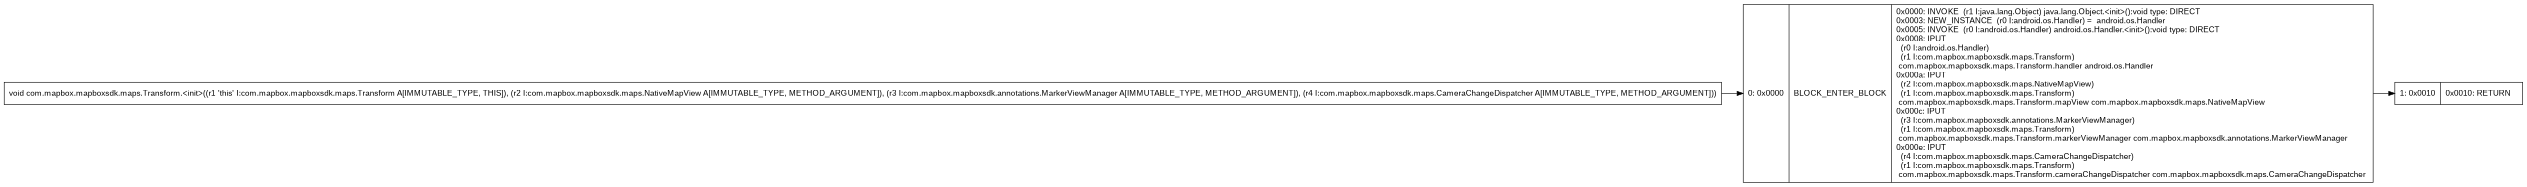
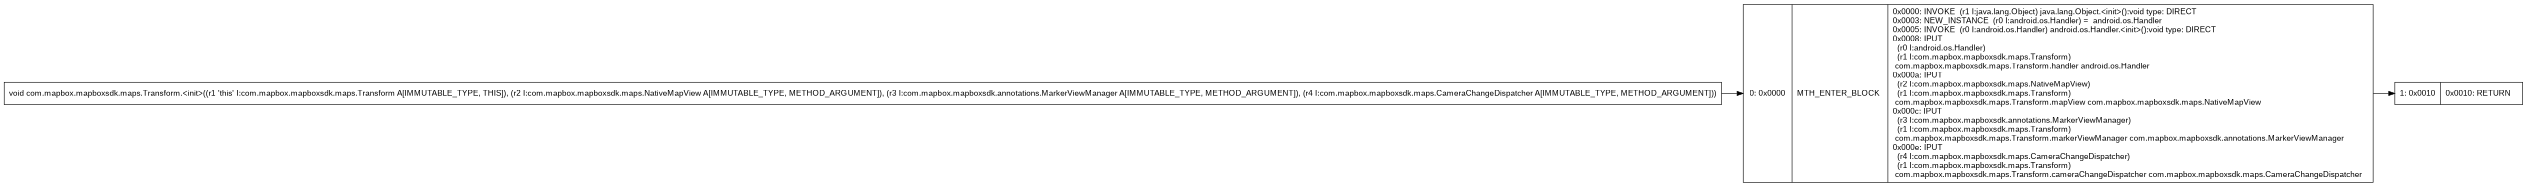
node "0: 0x0000": text "BLOCK_ENTER_BLOCK" -> "MTH_ENTER_BLOCK"
